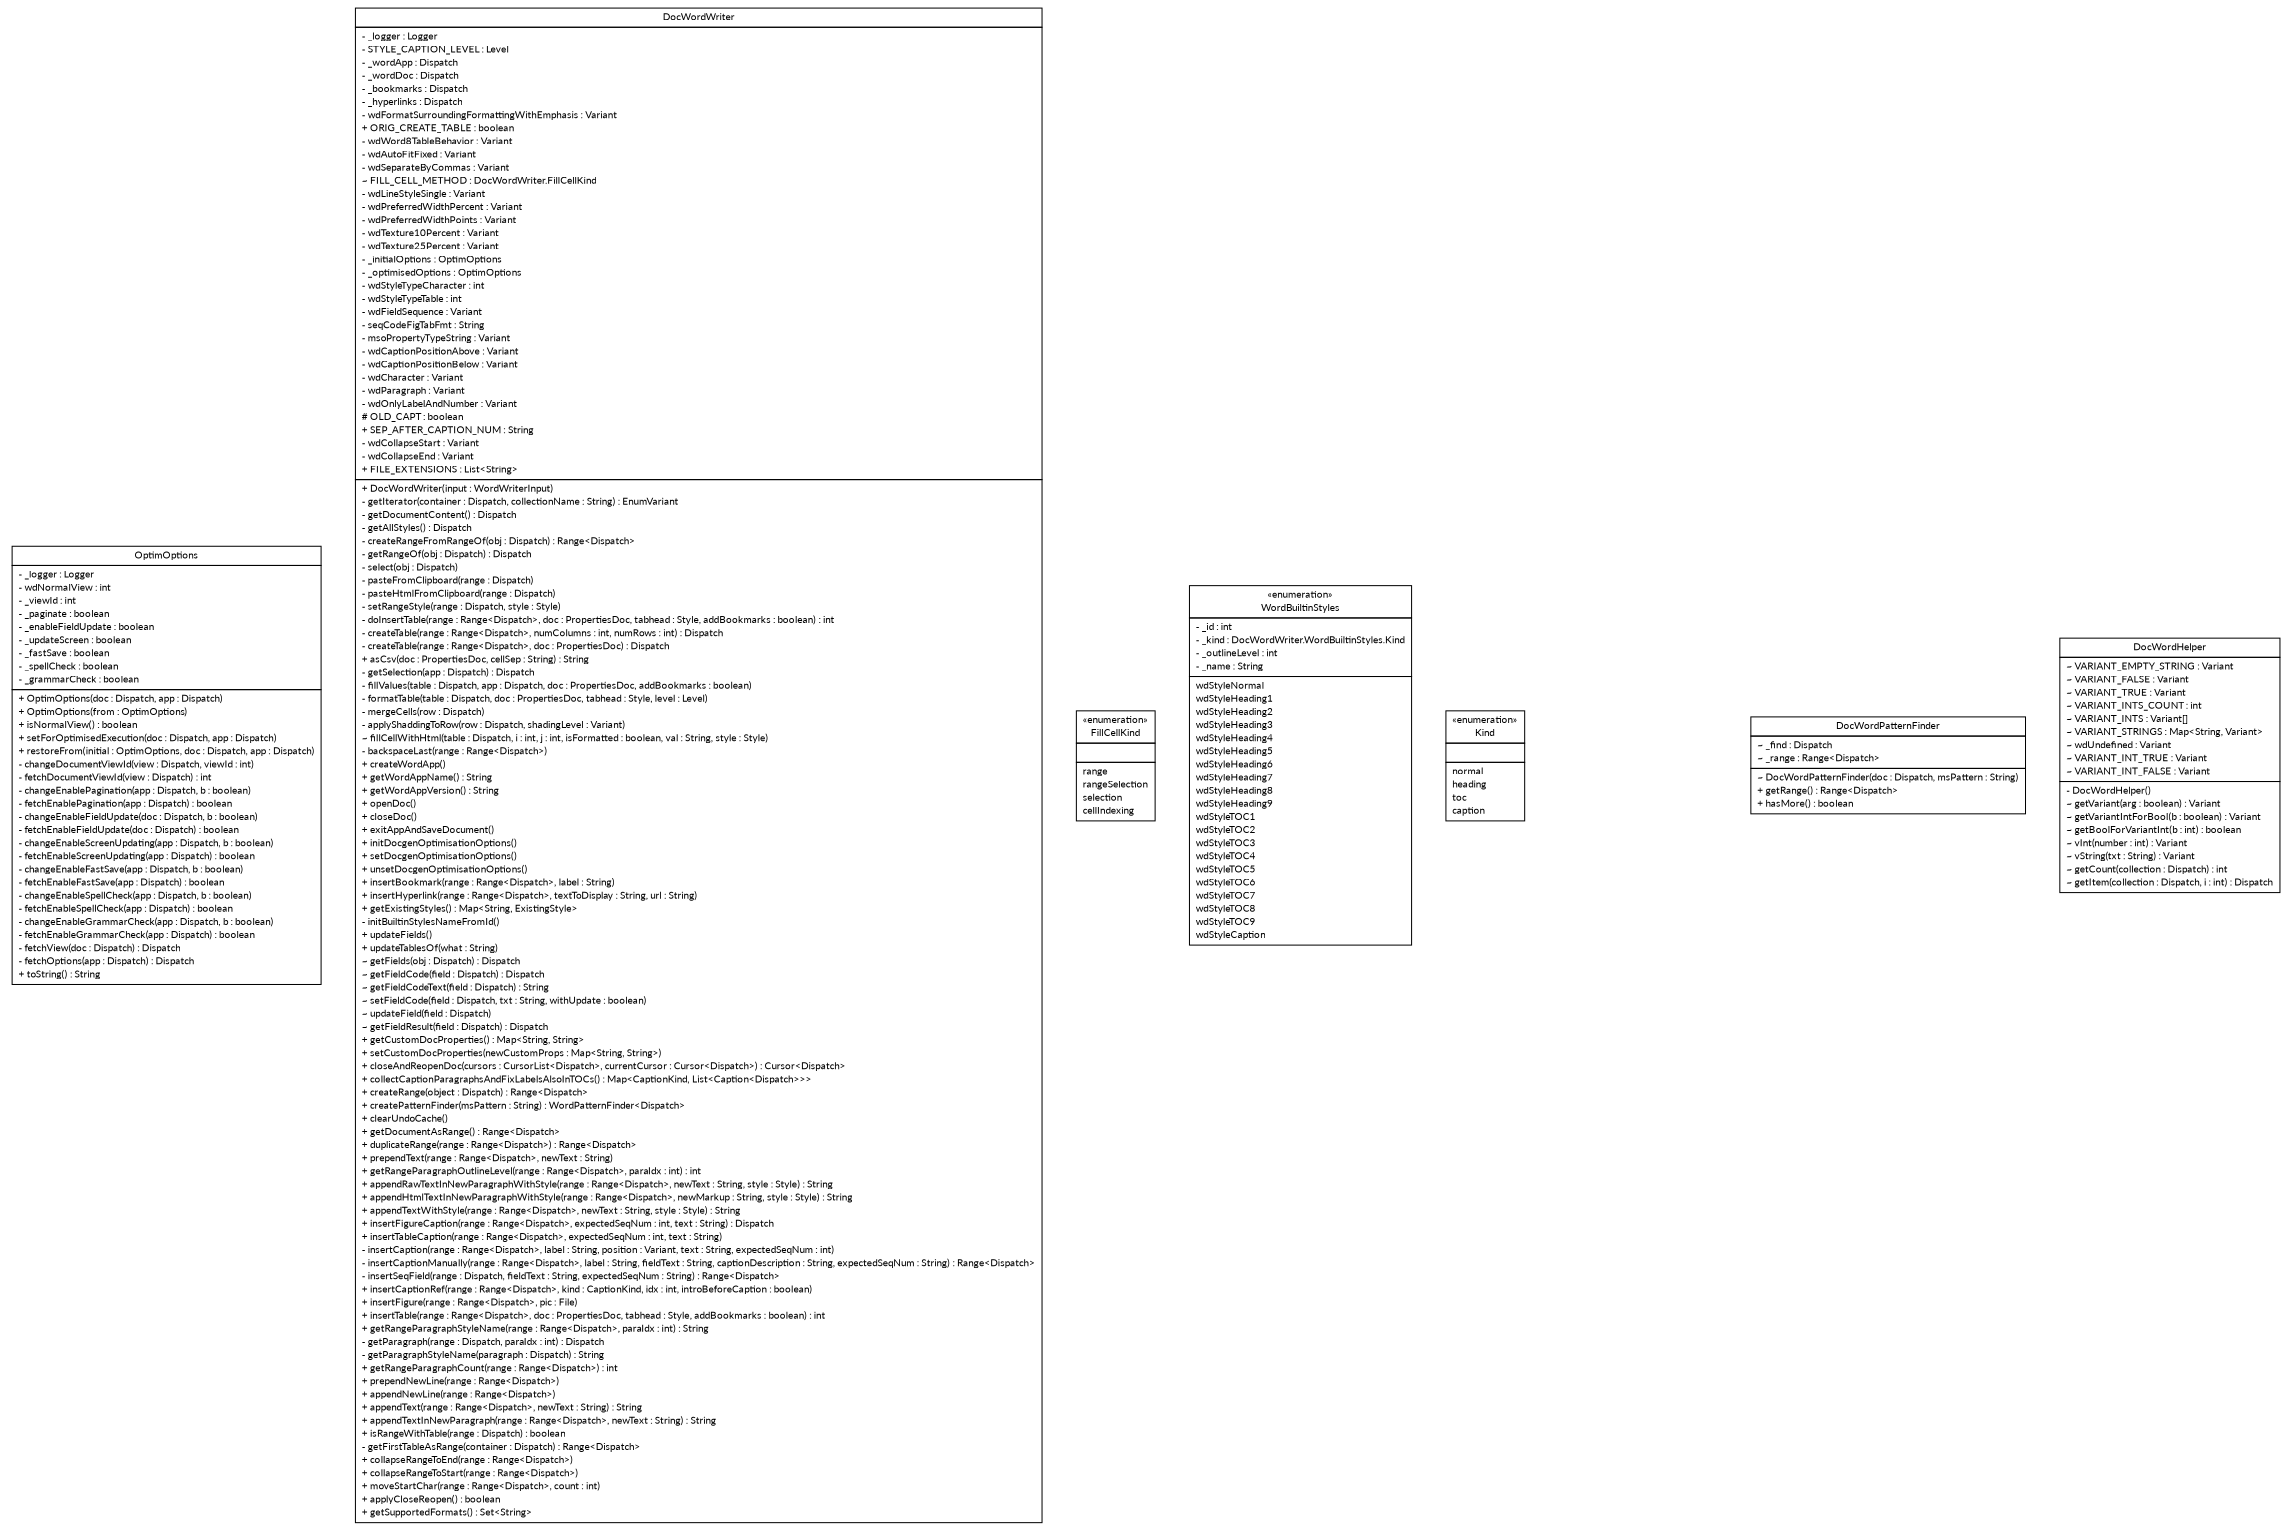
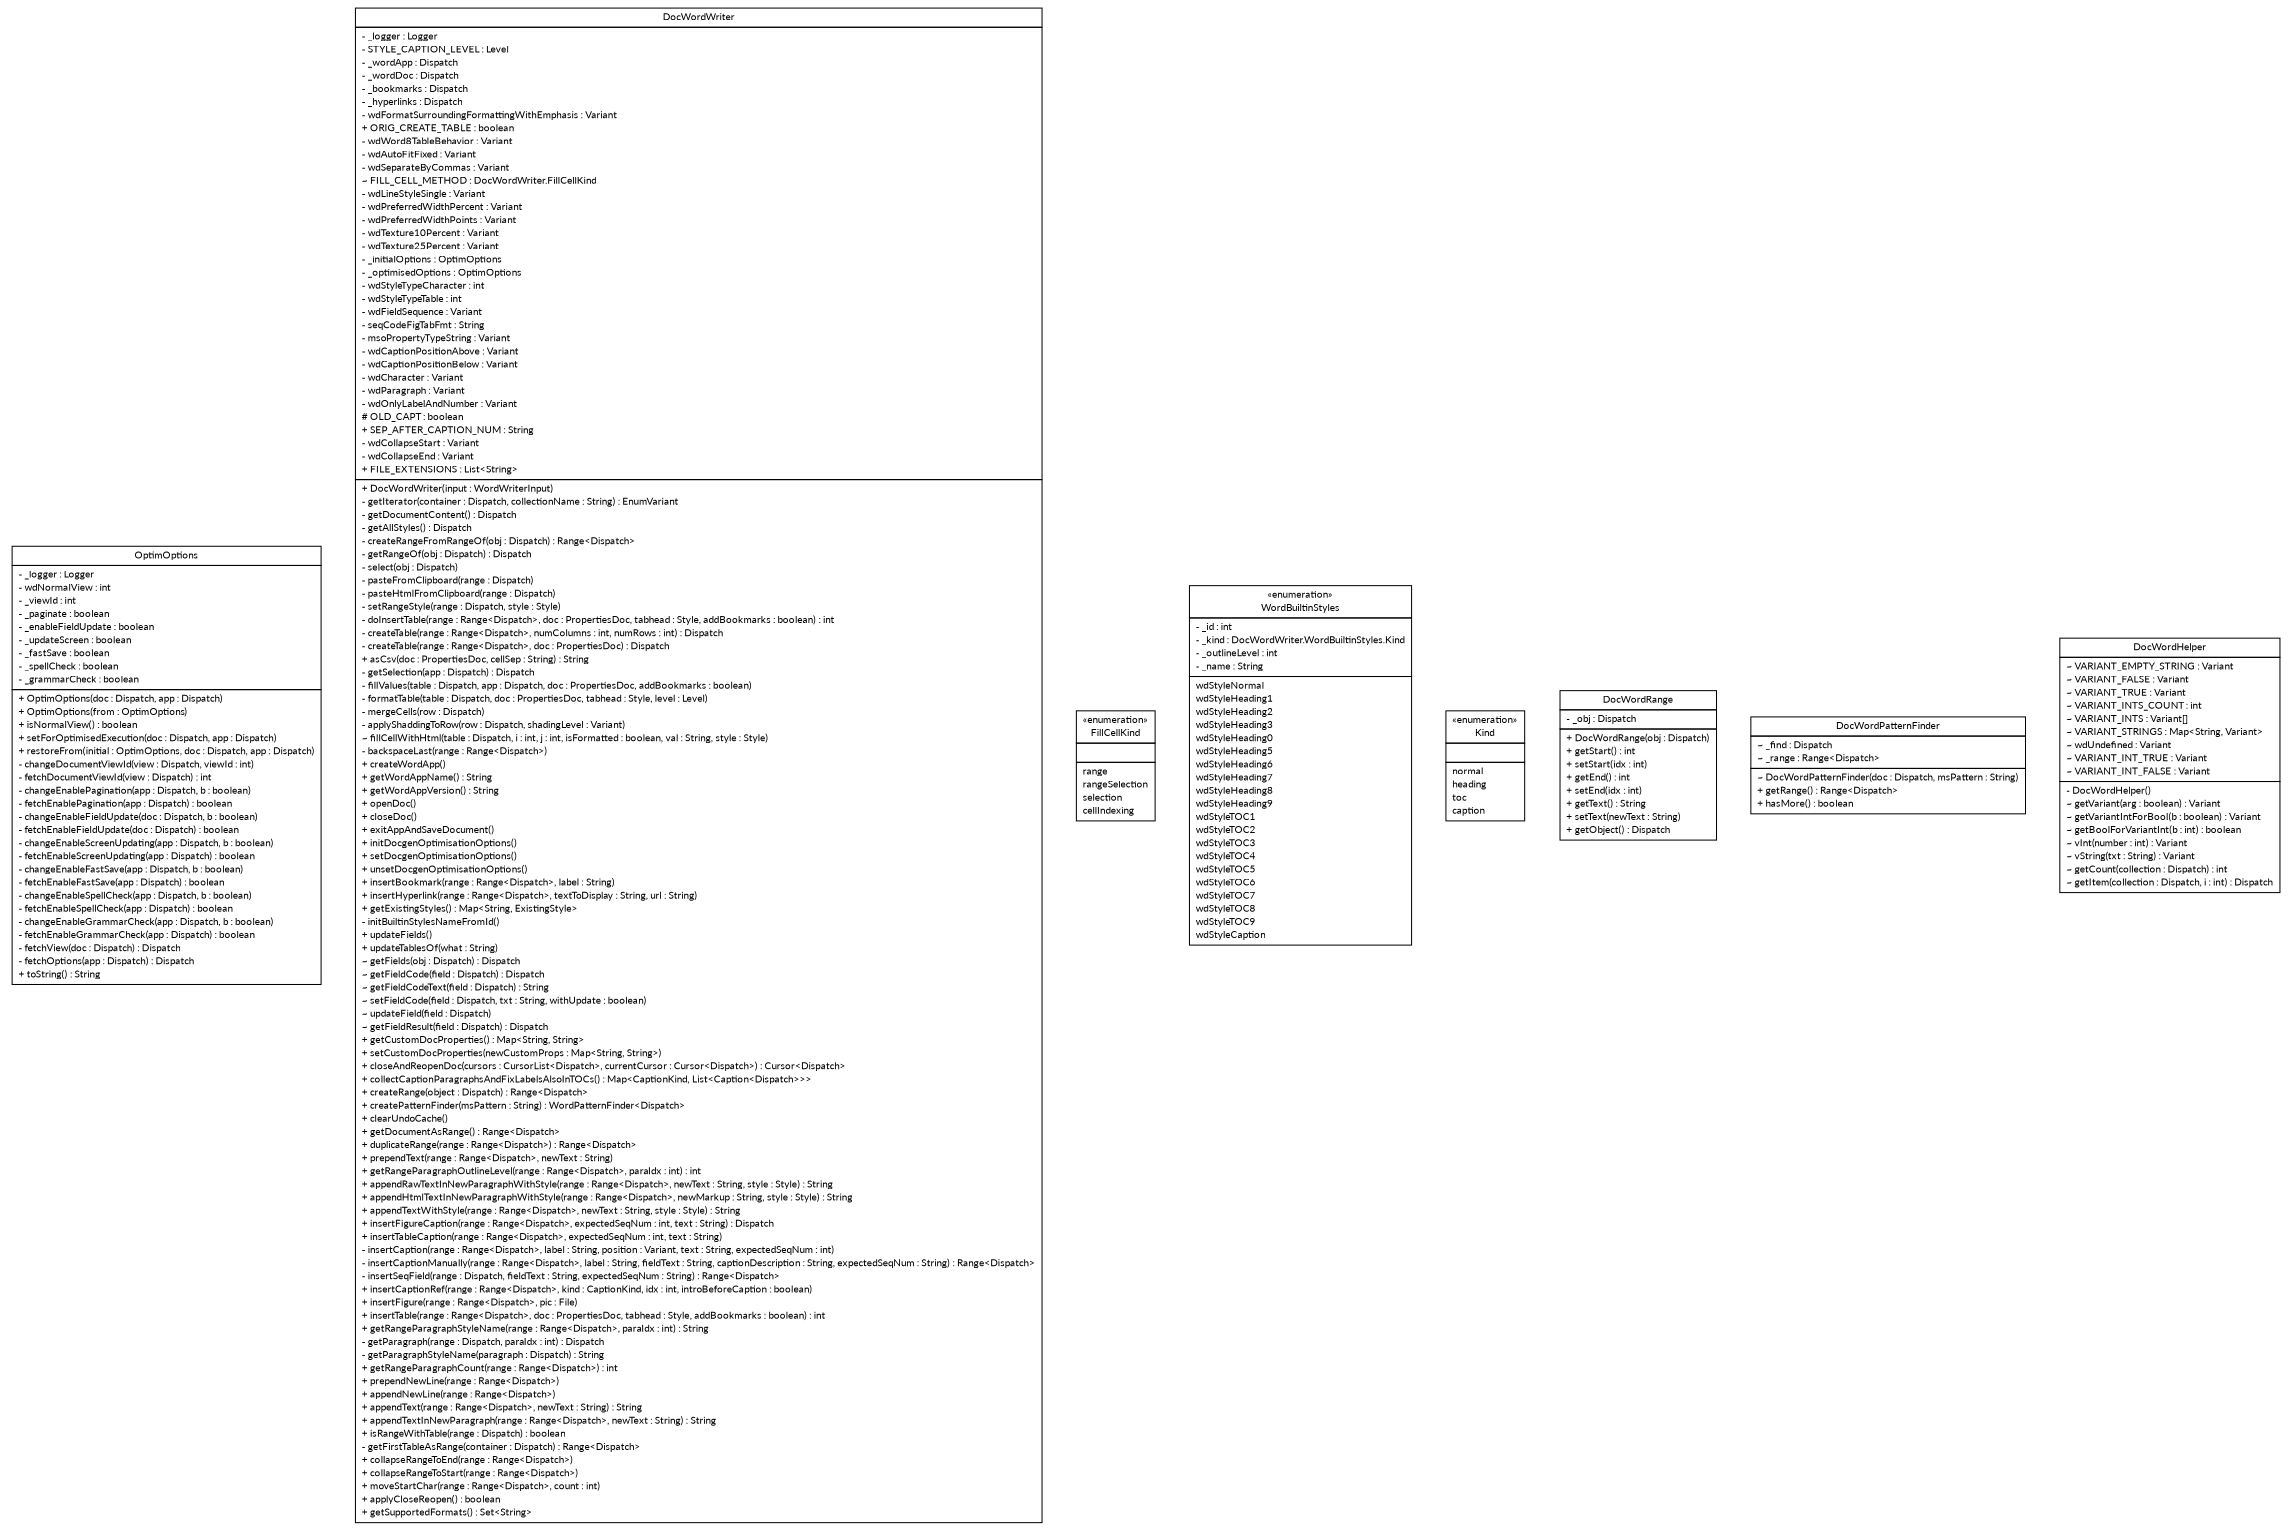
node "WordBuiltinStyles": text "wdStyleHeading4" -> "wdStyleHeading0"
node "DocWordRange": added
